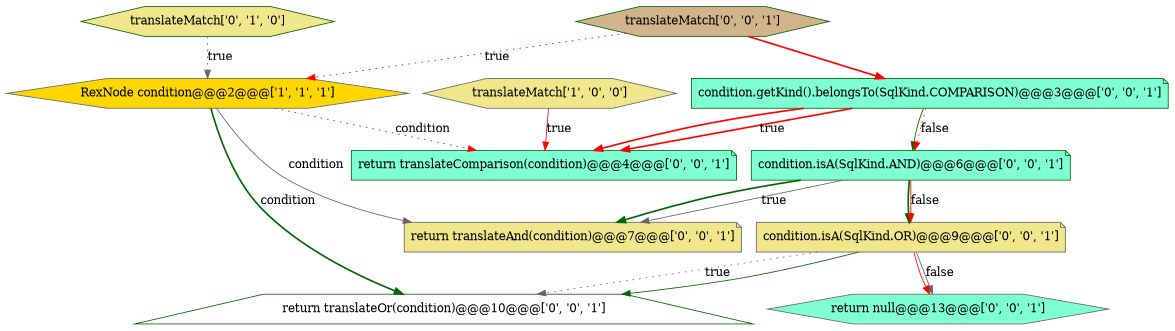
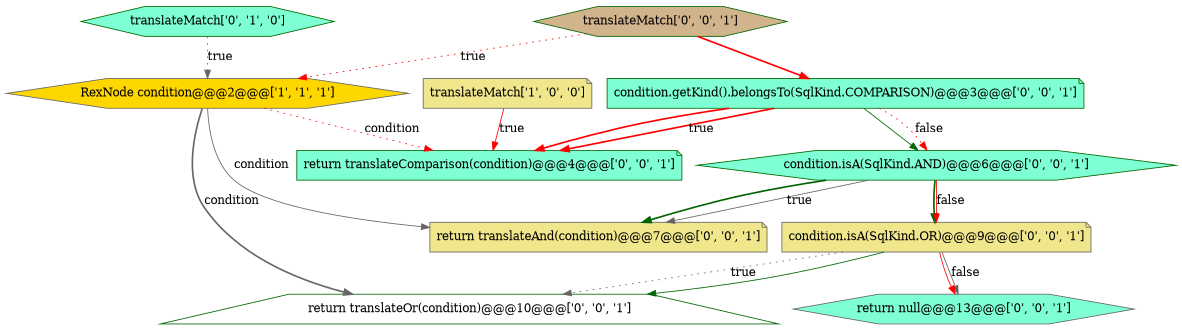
node "translateMatch['0', '1', '0']": fillcolor khaki -> aquamarine
node "translateMatch['1', '0', '0']": shape hexagon -> note
node "condition.isA(SqlKind.AND)@@@6@@@['0', '0', '1']": shape note -> hexagon
edge "RexNode condition@@@2@@@['1', '1', '1']" -> "return translateOr(condition)@@@10@@@['0', '0', '1']": color darkgreen -> gray40
